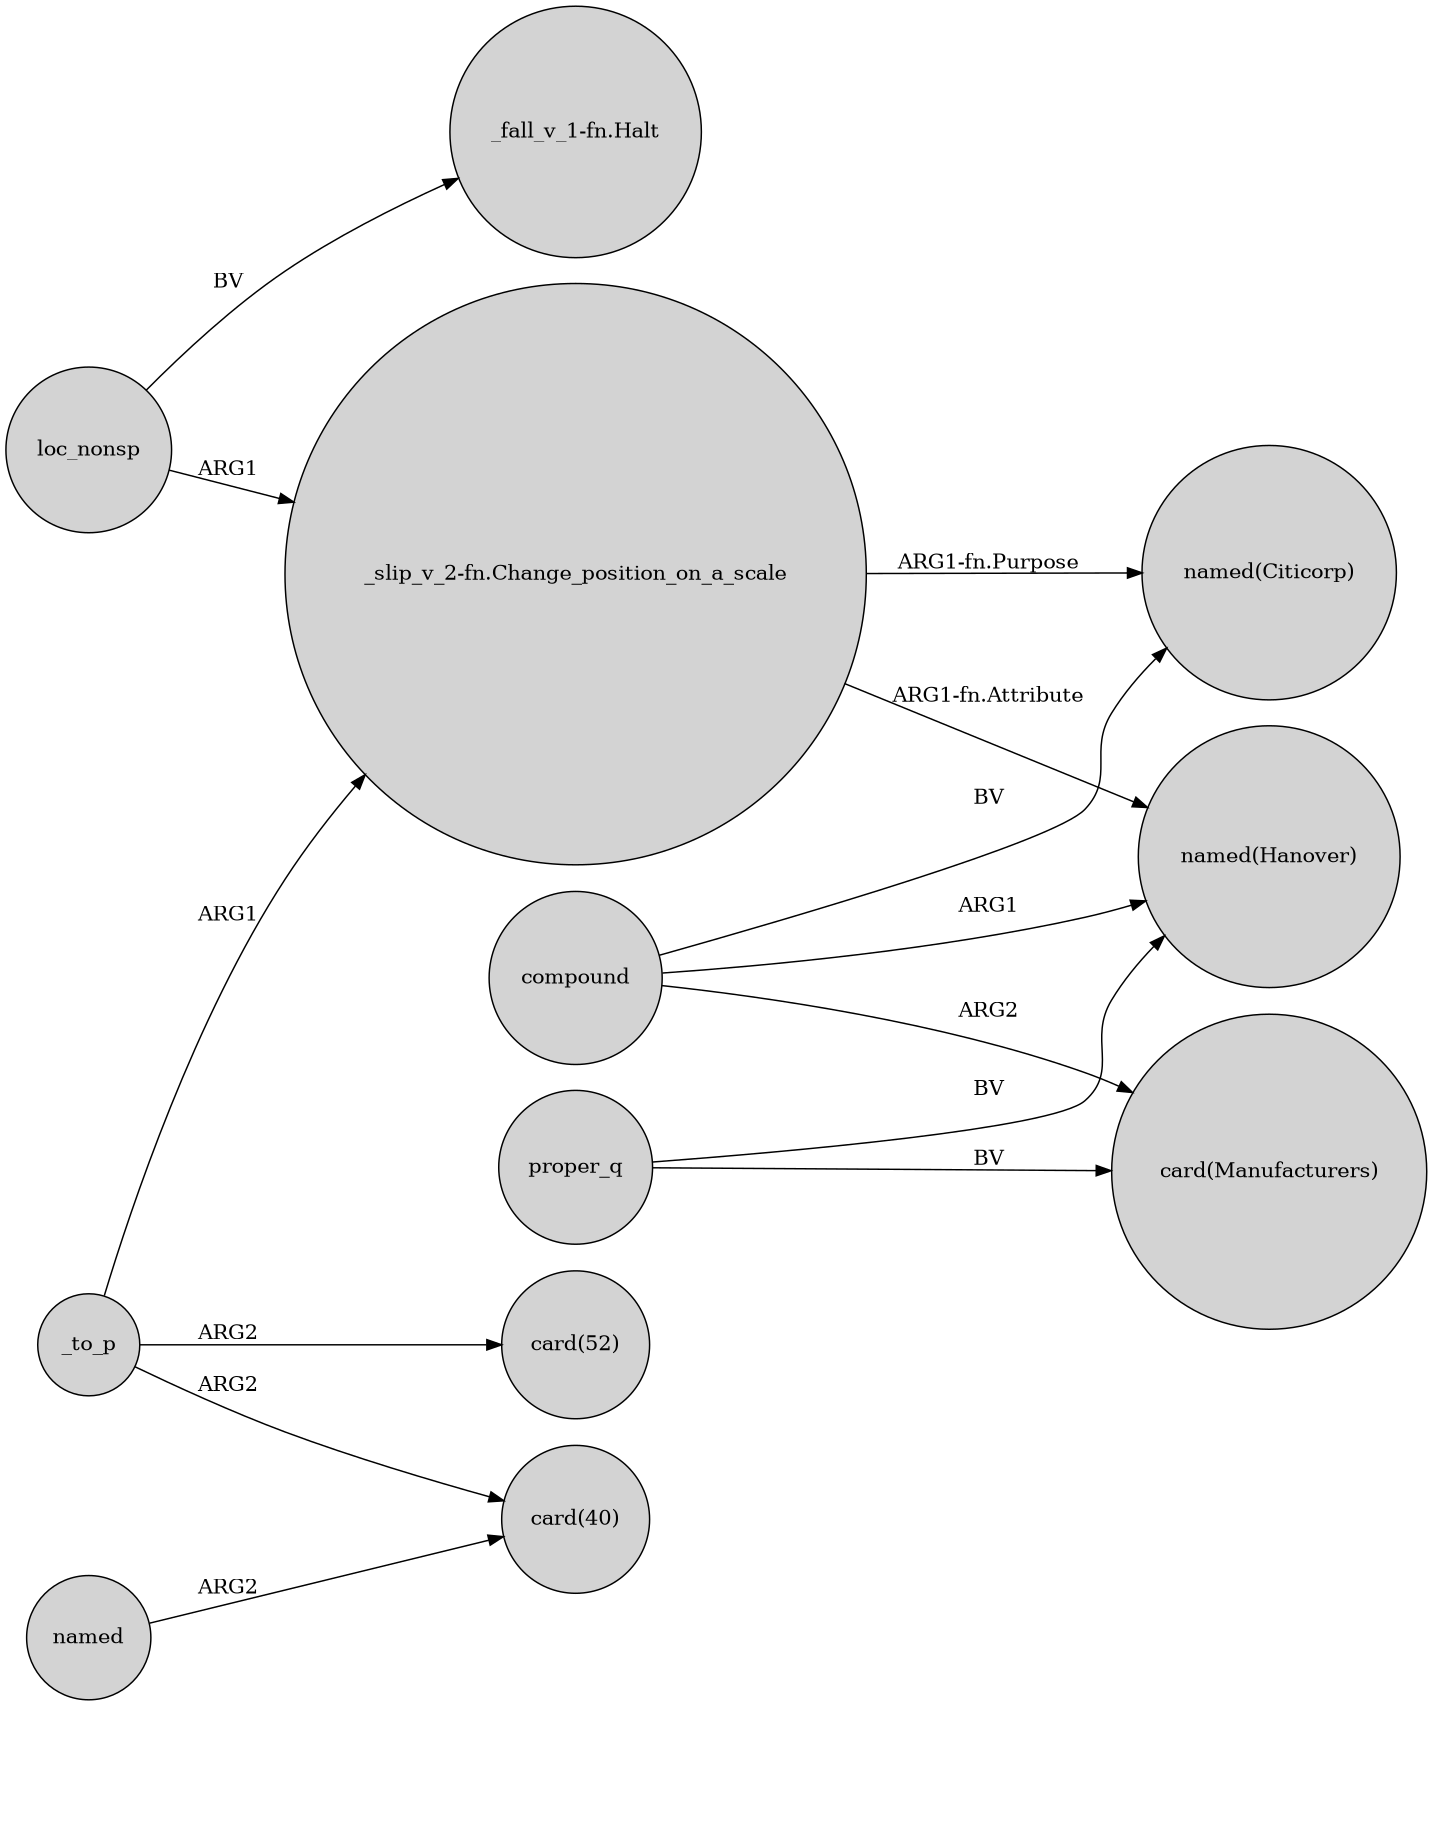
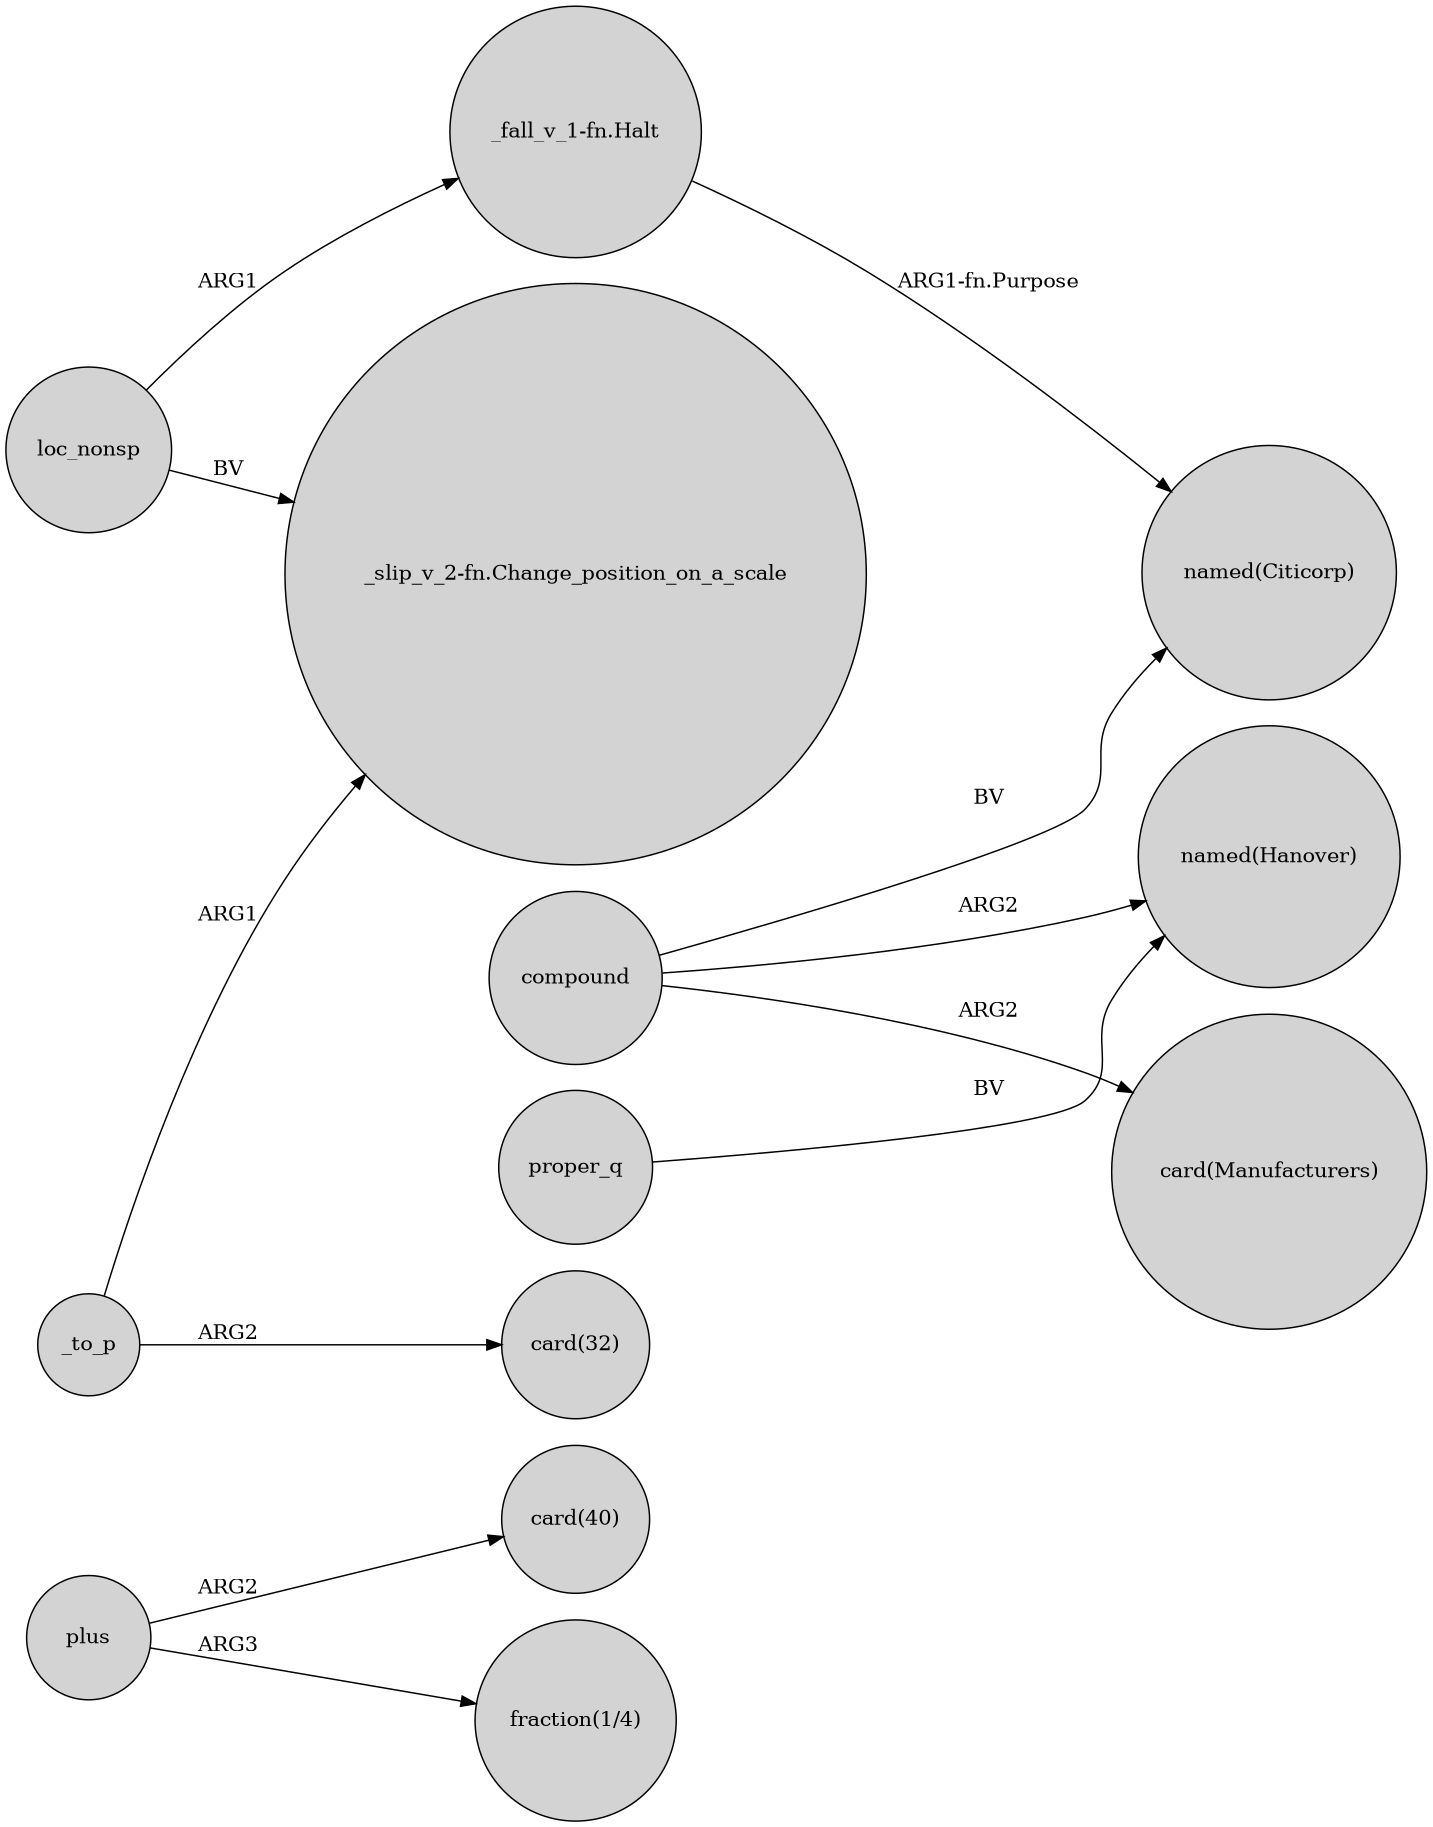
edge "loc_nonsp" -> "_fall_v_1-fn.Halt": label "BV" -> "ARG1"
edge "loc_nonsp" -> "_slip_v_2-fn.Change_position_on_a_scale": label "ARG1" -> "BV"
edge "_slip_v_2-fn.Change_position_on_a_scale" -> "named(Citicorp)": now "_fall_v_1-fn.Halt" -> "named(Citicorp)"
edge "_slip_v_2-fn.Change_position_on_a_scale" -> "named(Hanover)": removed, label "ARG1-fn.Attribute"
edge "compound" -> "named(Hanover)": label "ARG1" -> "ARG2"
edge "proper_q" -> "card(Manufacturers)": removed, label "BV"
node "card(52)": label "card(52)" -> "card(32)"
edge "_to_p" -> "card(40)": removed, label "ARG2"
node "named": label "named" -> "plus"
node "fraction(1/4)": added
